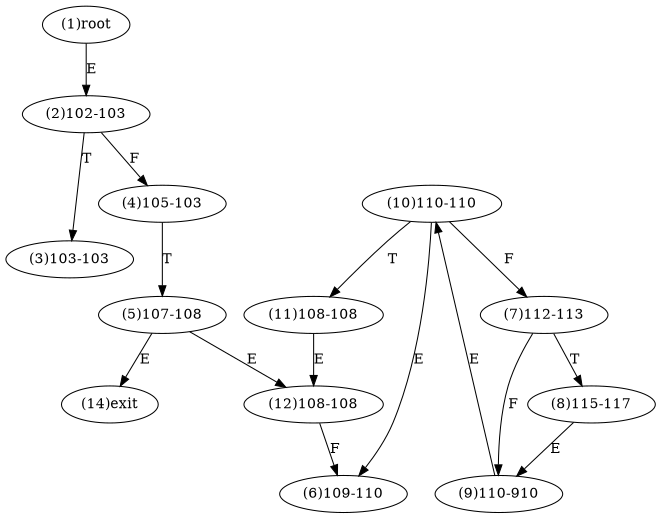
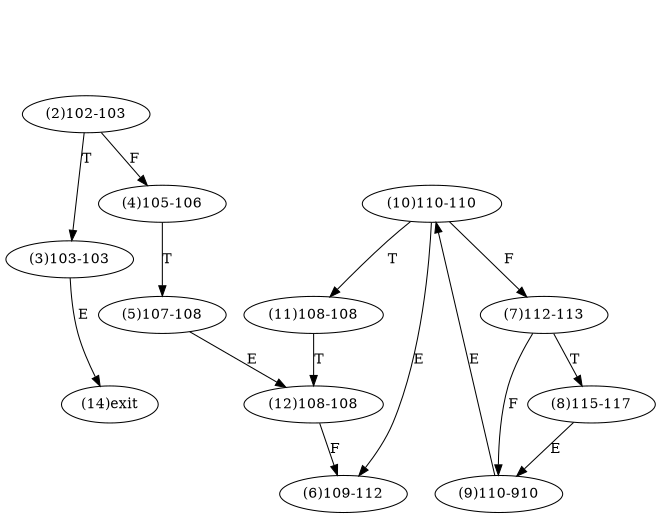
node "(1)root": removed
node "(4)105-103": label "(4)105-103" -> "(4)105-106"
edge "(5)107-108" -> "(14)exit": now "(3)103-103" -> "(14)exit"
edge "(11)108-108" -> "(12)108-108": label "E" -> "T"
node "(6)109-110": label "(6)109-110" -> "(6)109-112"
